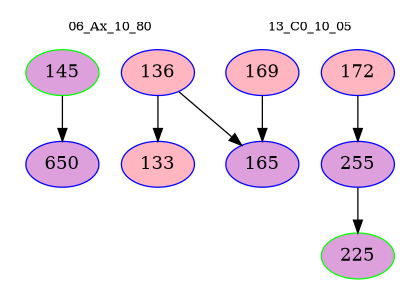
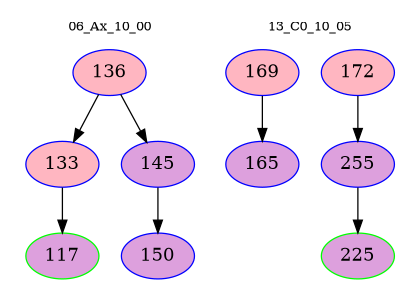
cluster "06_Ax_10_80": label "06_Ax_10_80" -> "06_Ax_10_00"
node "145": color green -> blue
edge "136" -> "165": now "136" -> "145"
node "650": label "650" -> "150"
node "117": added
